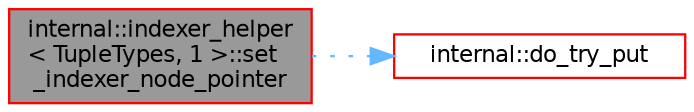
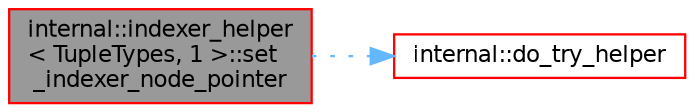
node "internal::do_try_put": label "internal::do_try_put" -> "internal::do_try_helper"
